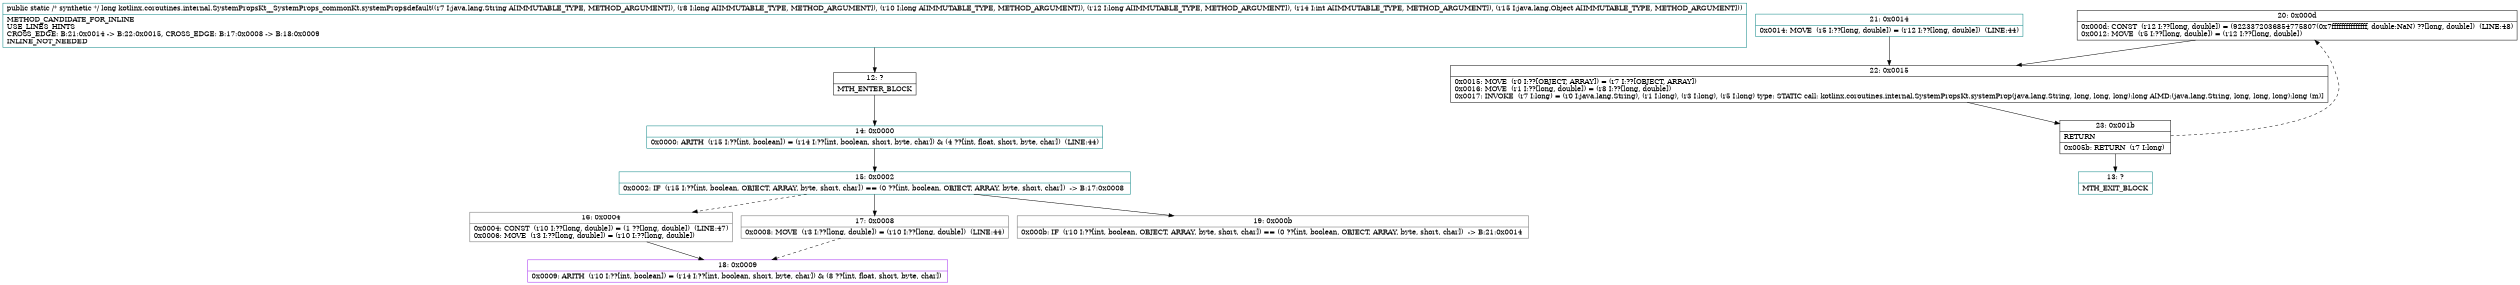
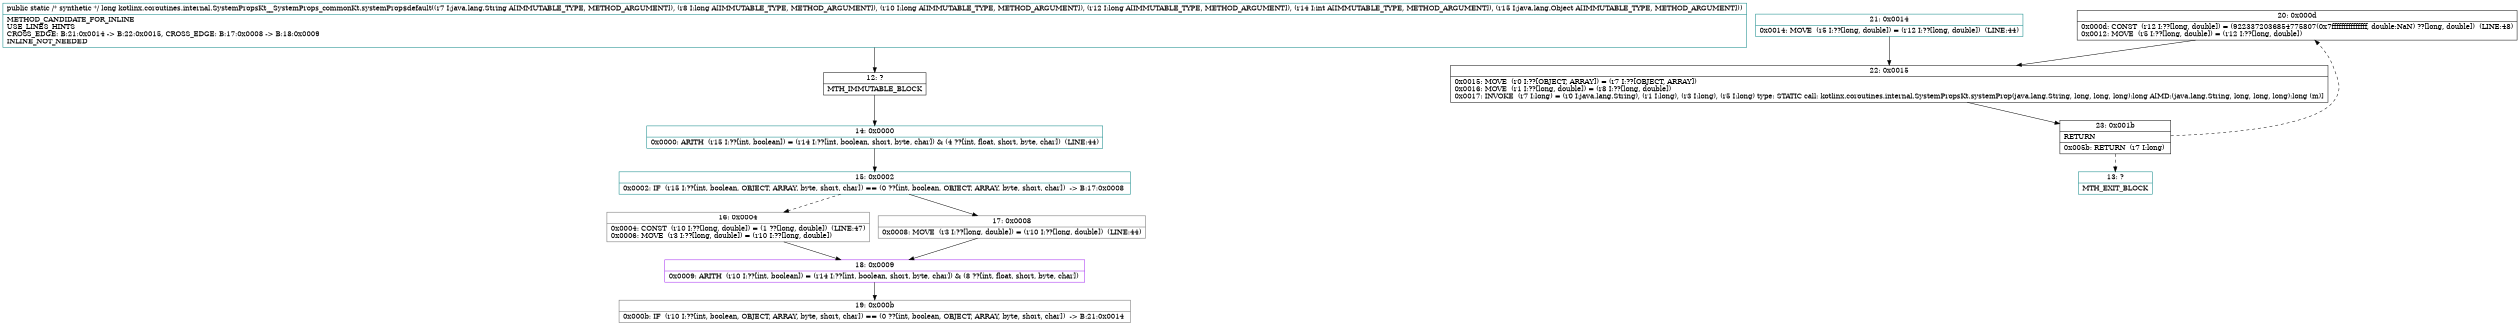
node "12: ?": text "MTH_ENTER_BLOCK" -> "MTH_IMMUTABLE_BLOCK"
edge "23: 0x001b" -> "13: ?": style solid -> dashed
edge "15: 0x0002" -> "19: 0x000b": now "18: 0x0009" -> "19: 0x000b"
edge "17: 0x0008" -> "18: 0x0009": style dashed -> solid
